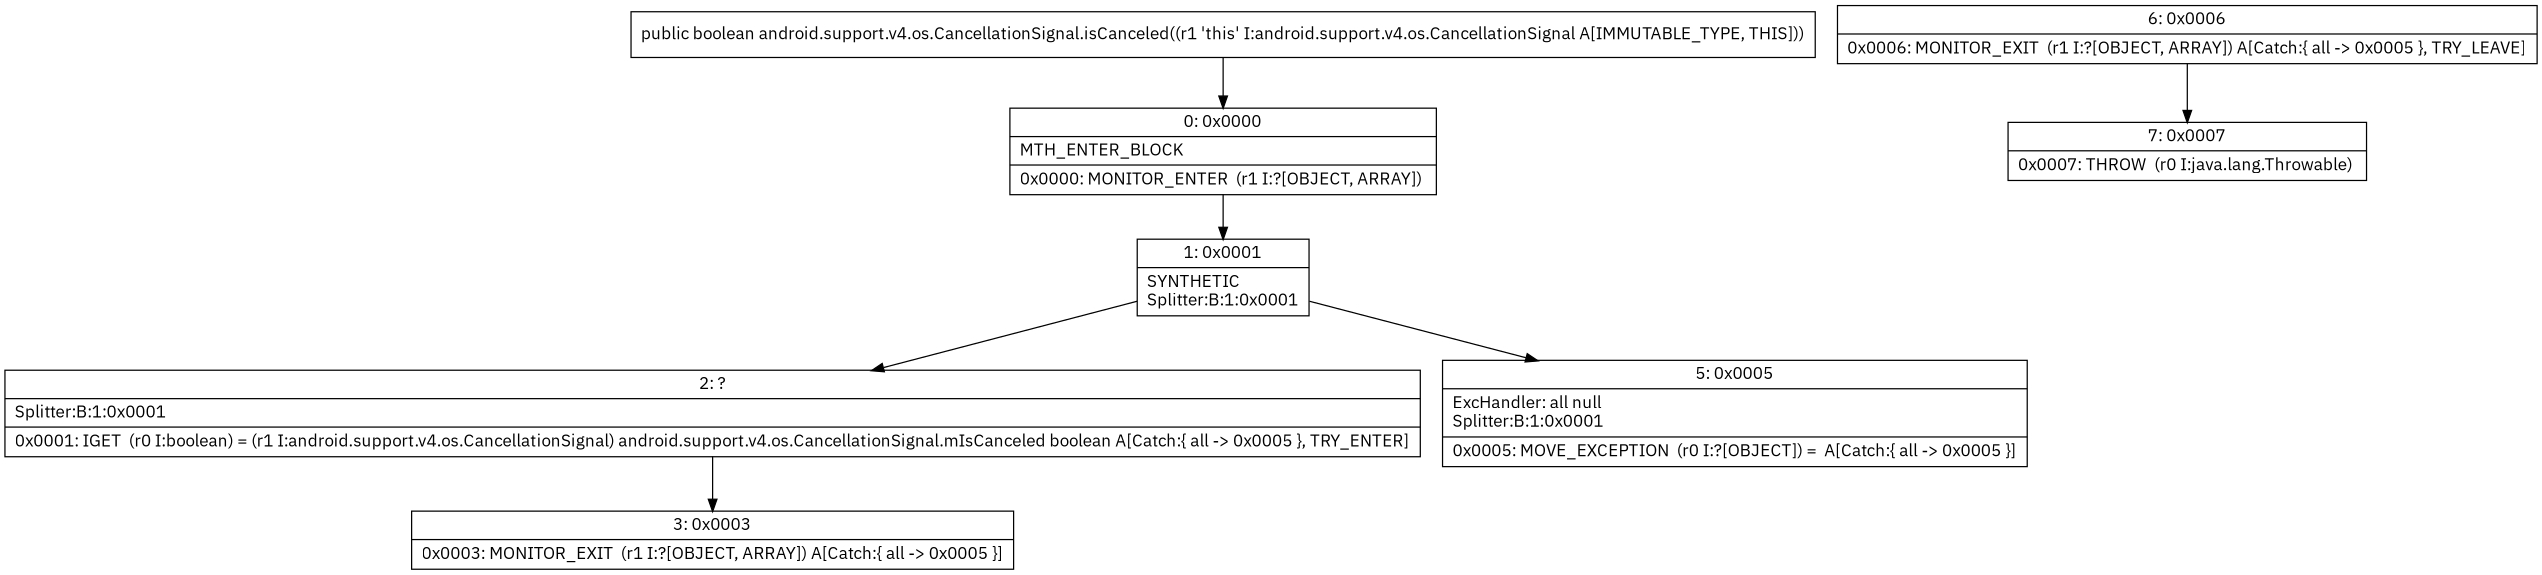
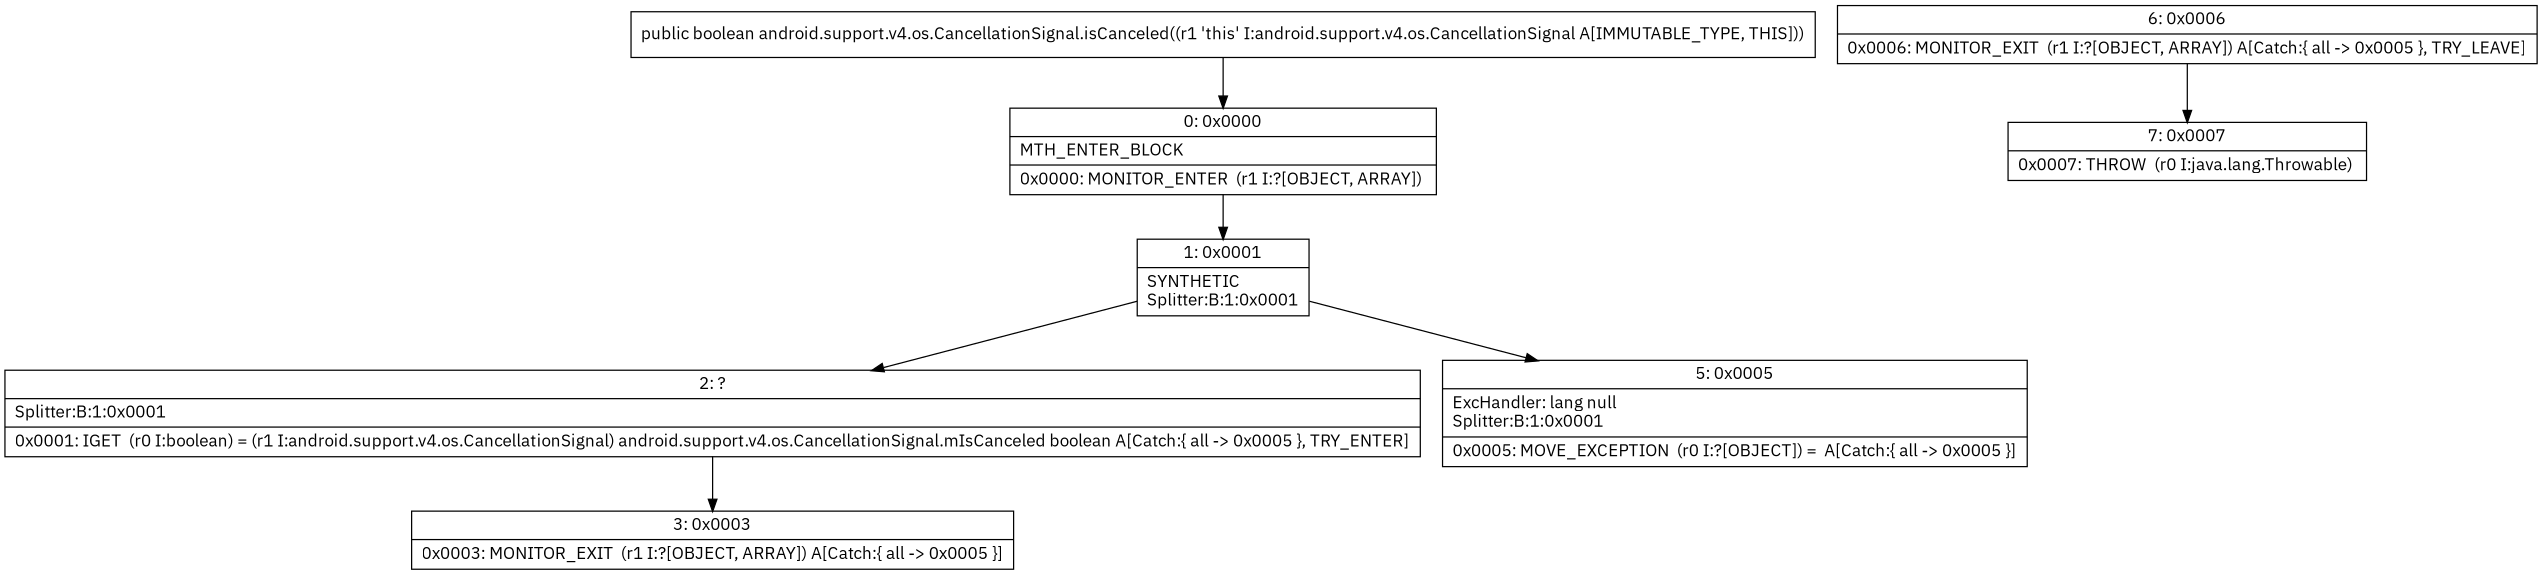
node "5: 0x0005": text "ExcHandler: all null" -> "ExcHandler: lang null"
